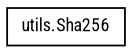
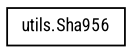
node "utils.Sha256": label "utils.Sha256" -> "utils.Sha956"
